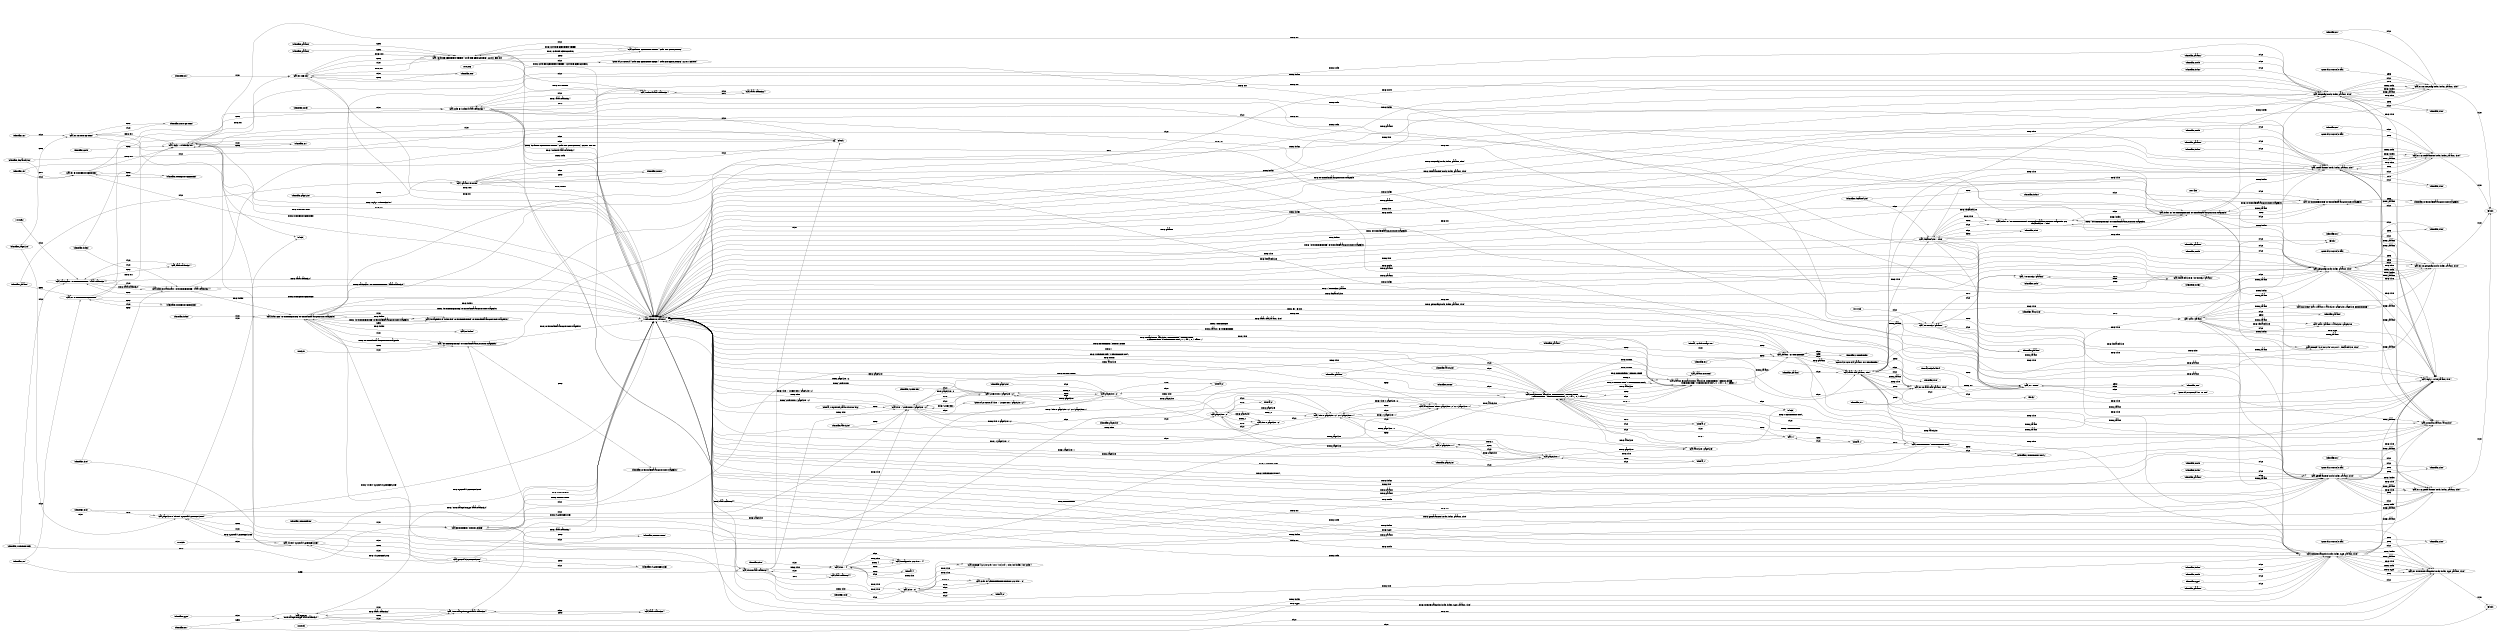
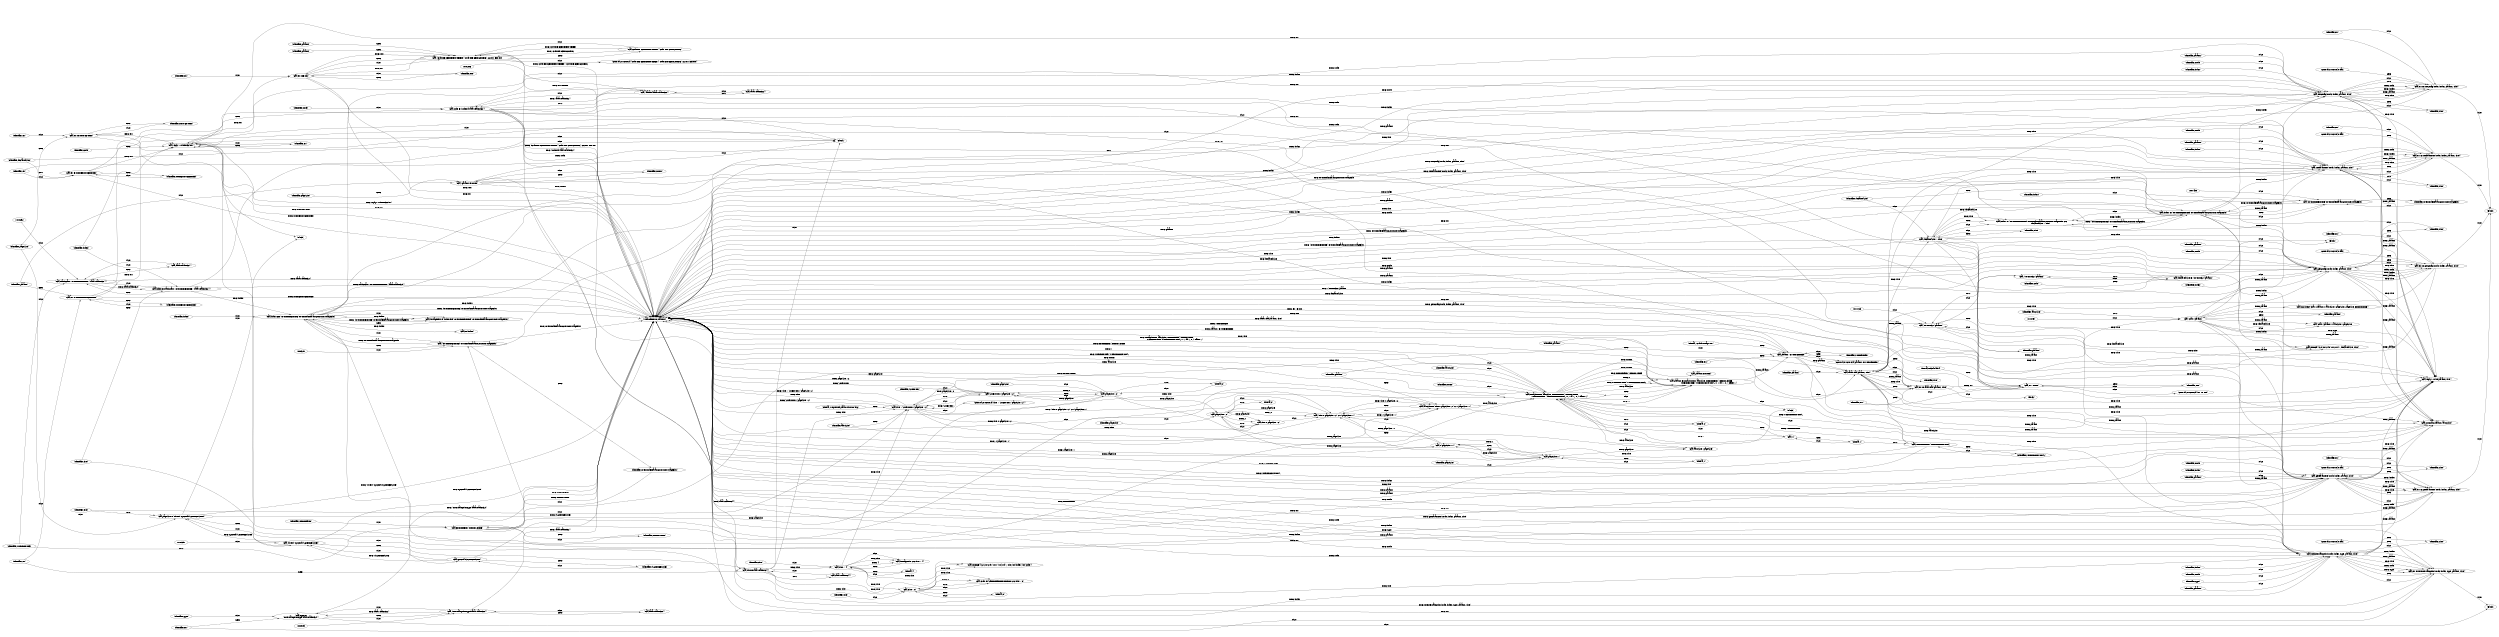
edge "(Call,err != OK)" -> "(Call,err == OK)": removed, label "DDG: OK"
node "(Call,(node_id)data.readInt32())": label "(Call,(node_id)data.readInt32())" -> "(Call,(data_id)data.readInt32())"
node "1000457": added
edge "(Call,type = (InternalOptionType)data.readInt32())" -> "(Call,setInternalOption(node, index, type, params, size))": removed, label "DDG: type"
